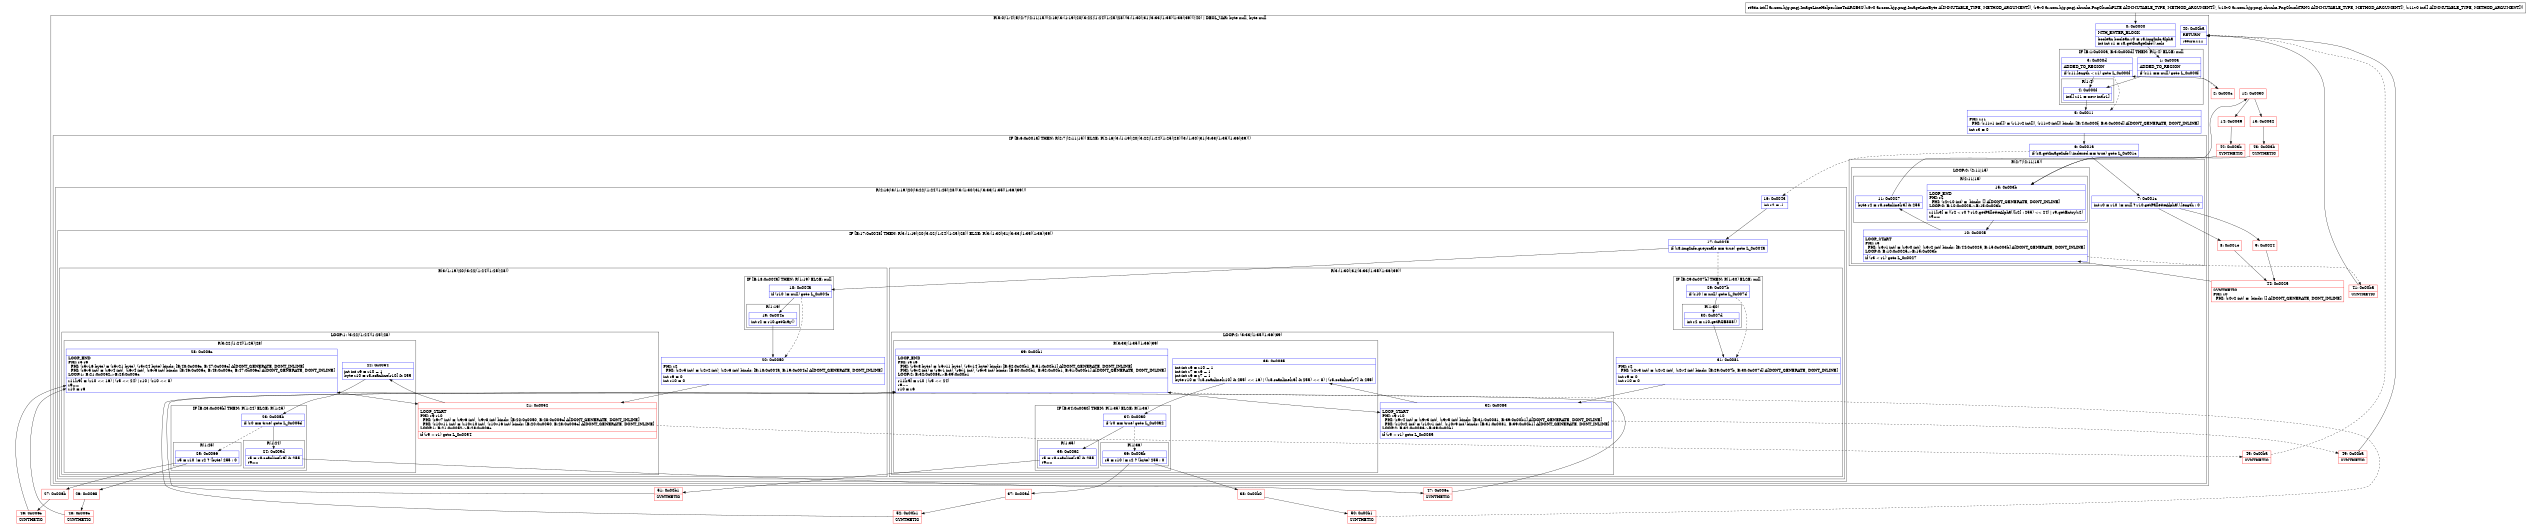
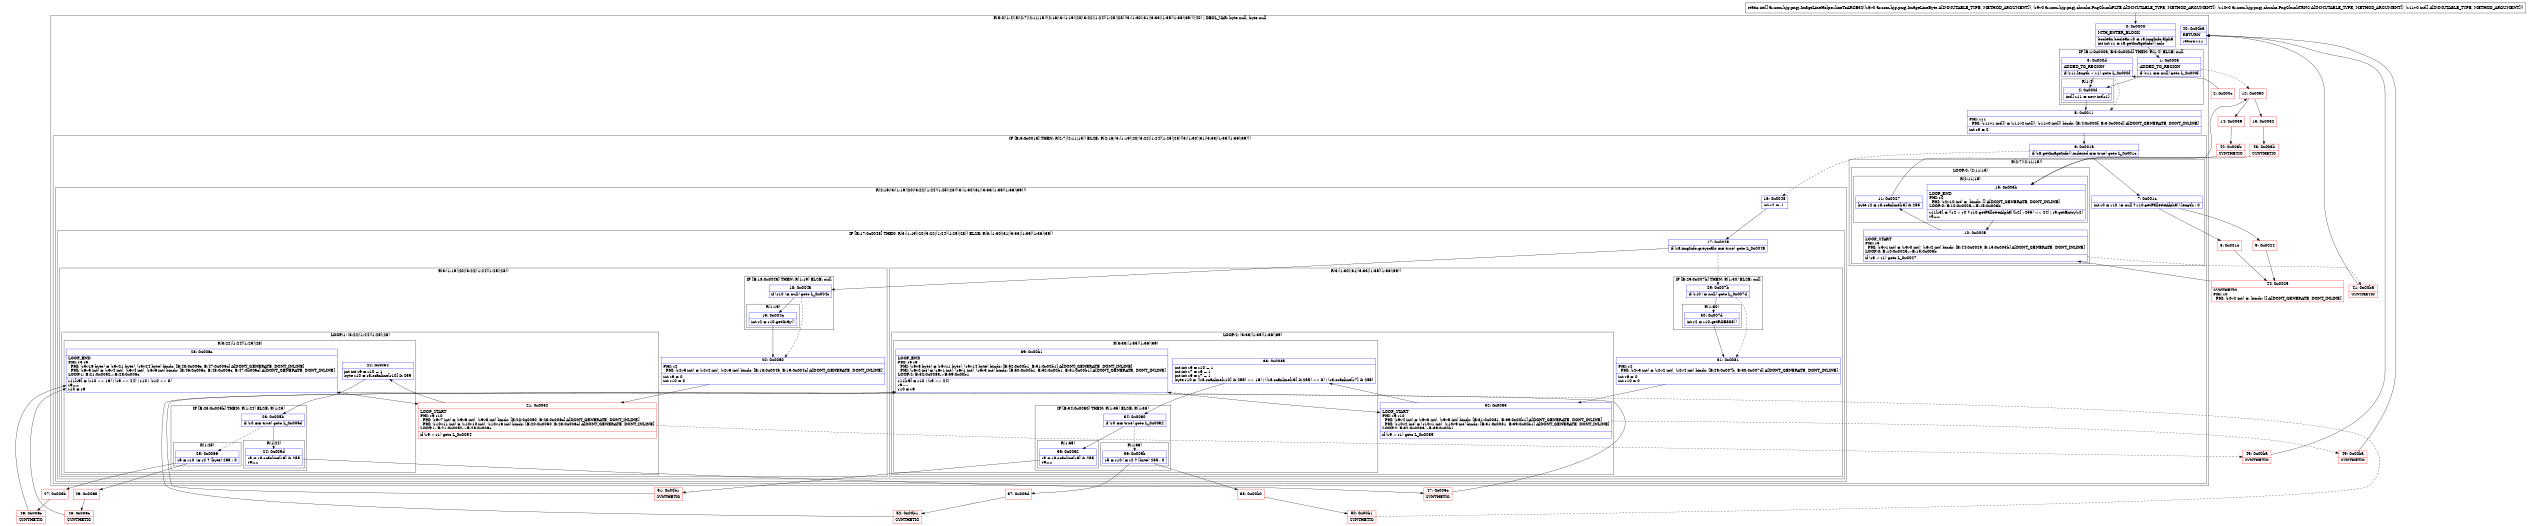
edge "1: 0x000a" -> "2: 0x000c": now "1: 0x000a" -> "12: 0x0030"
edge "45: 0x00ba" -> "40: 0x00ba": style dashed -> solid
